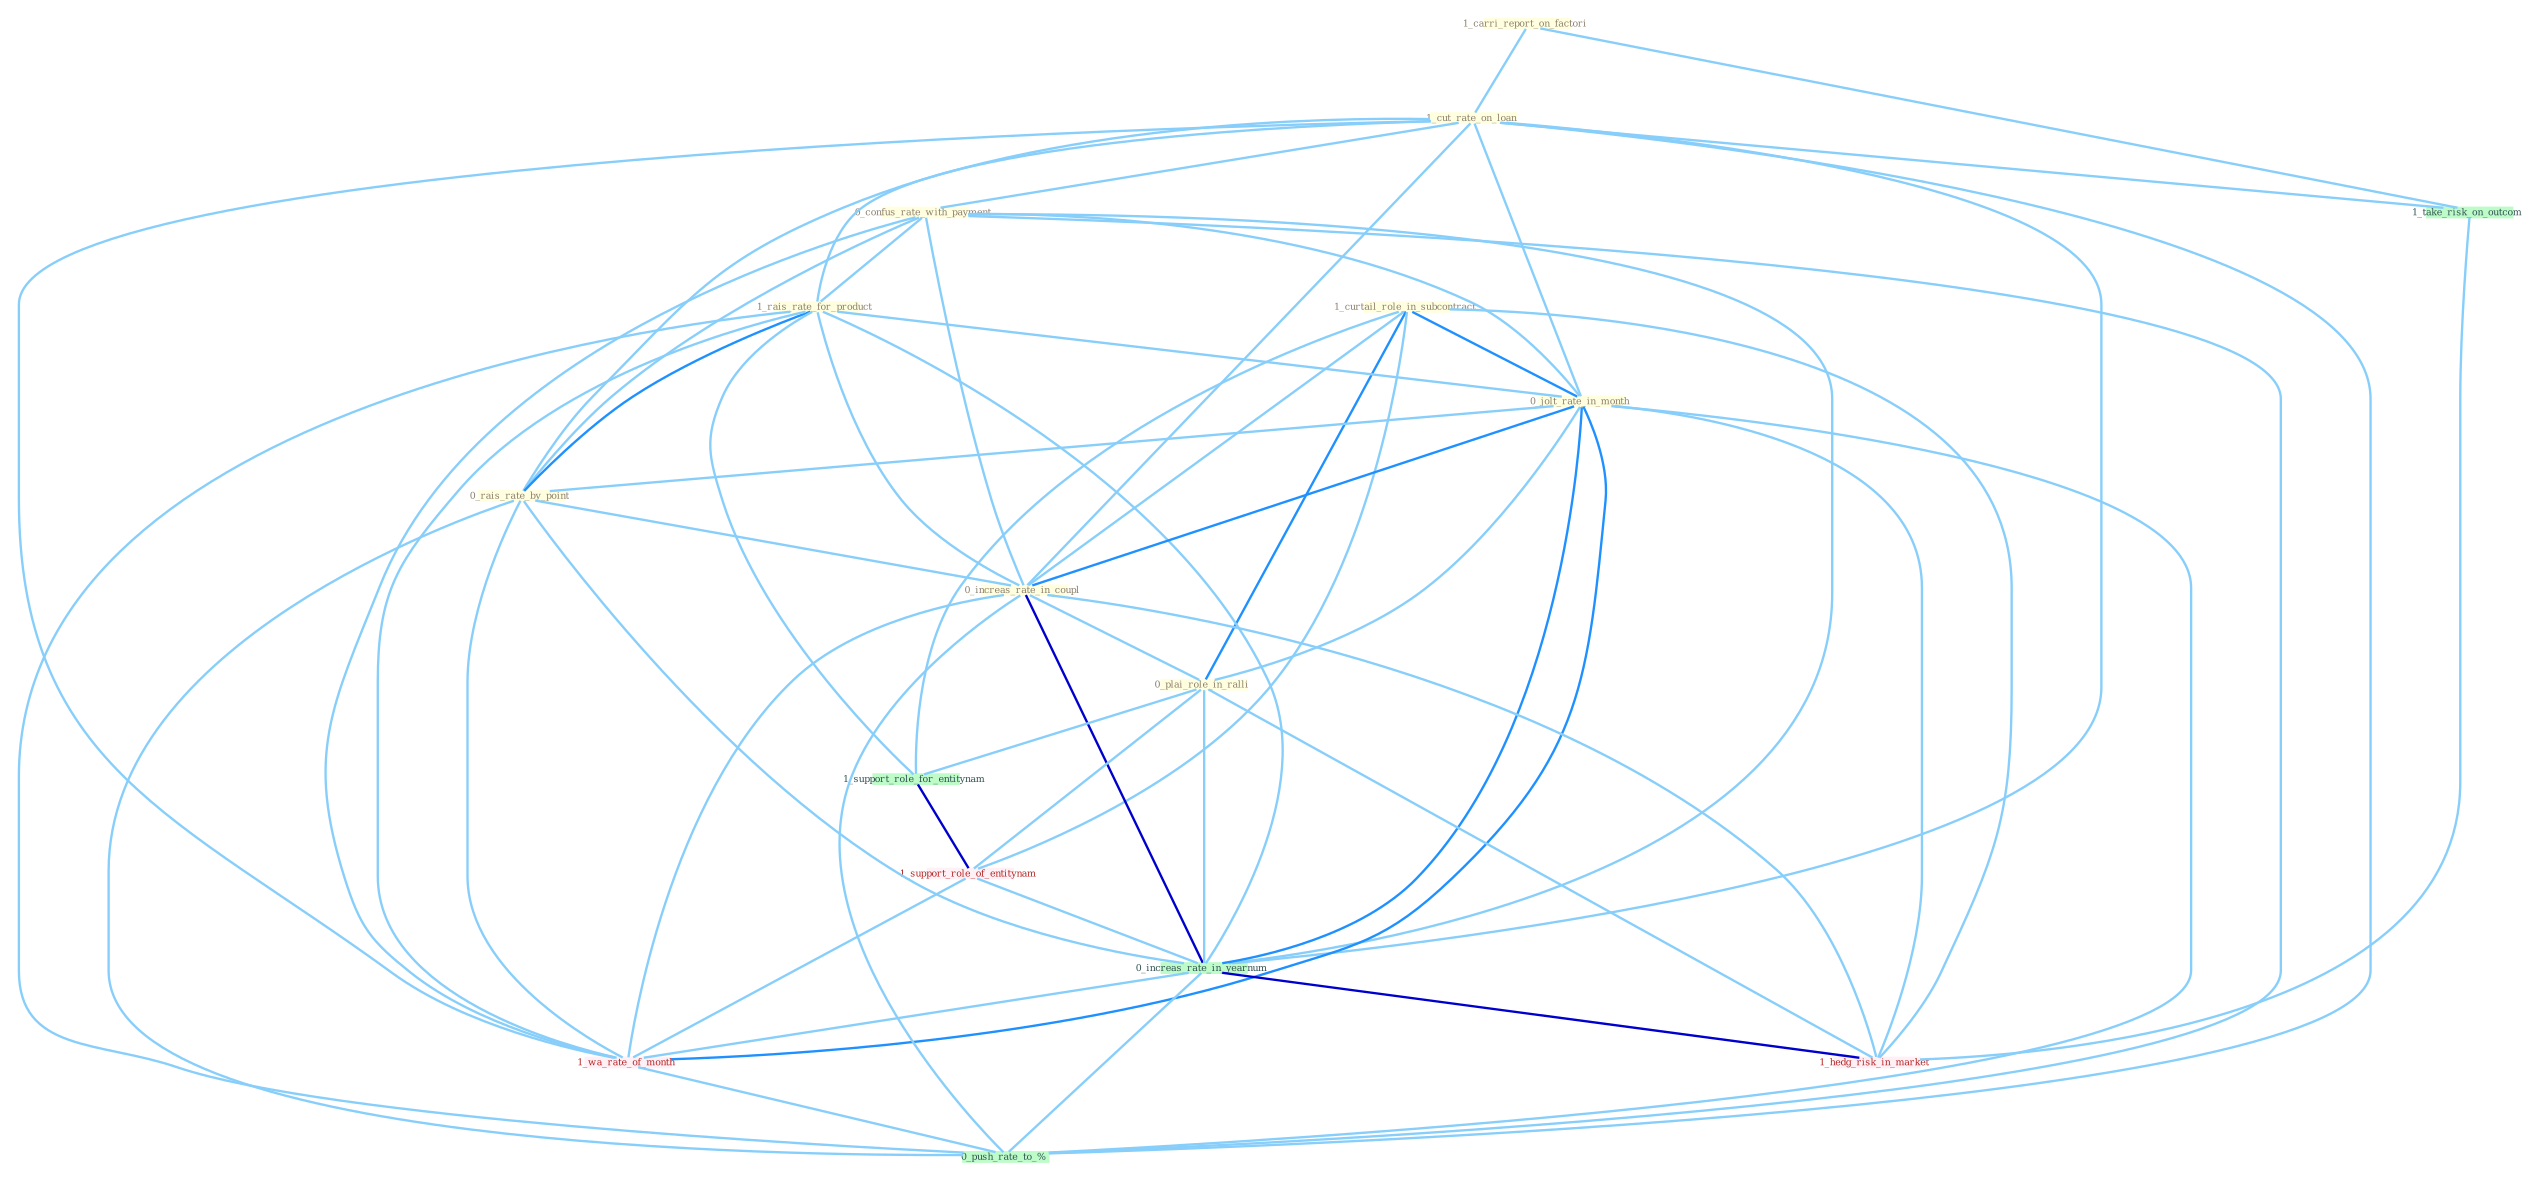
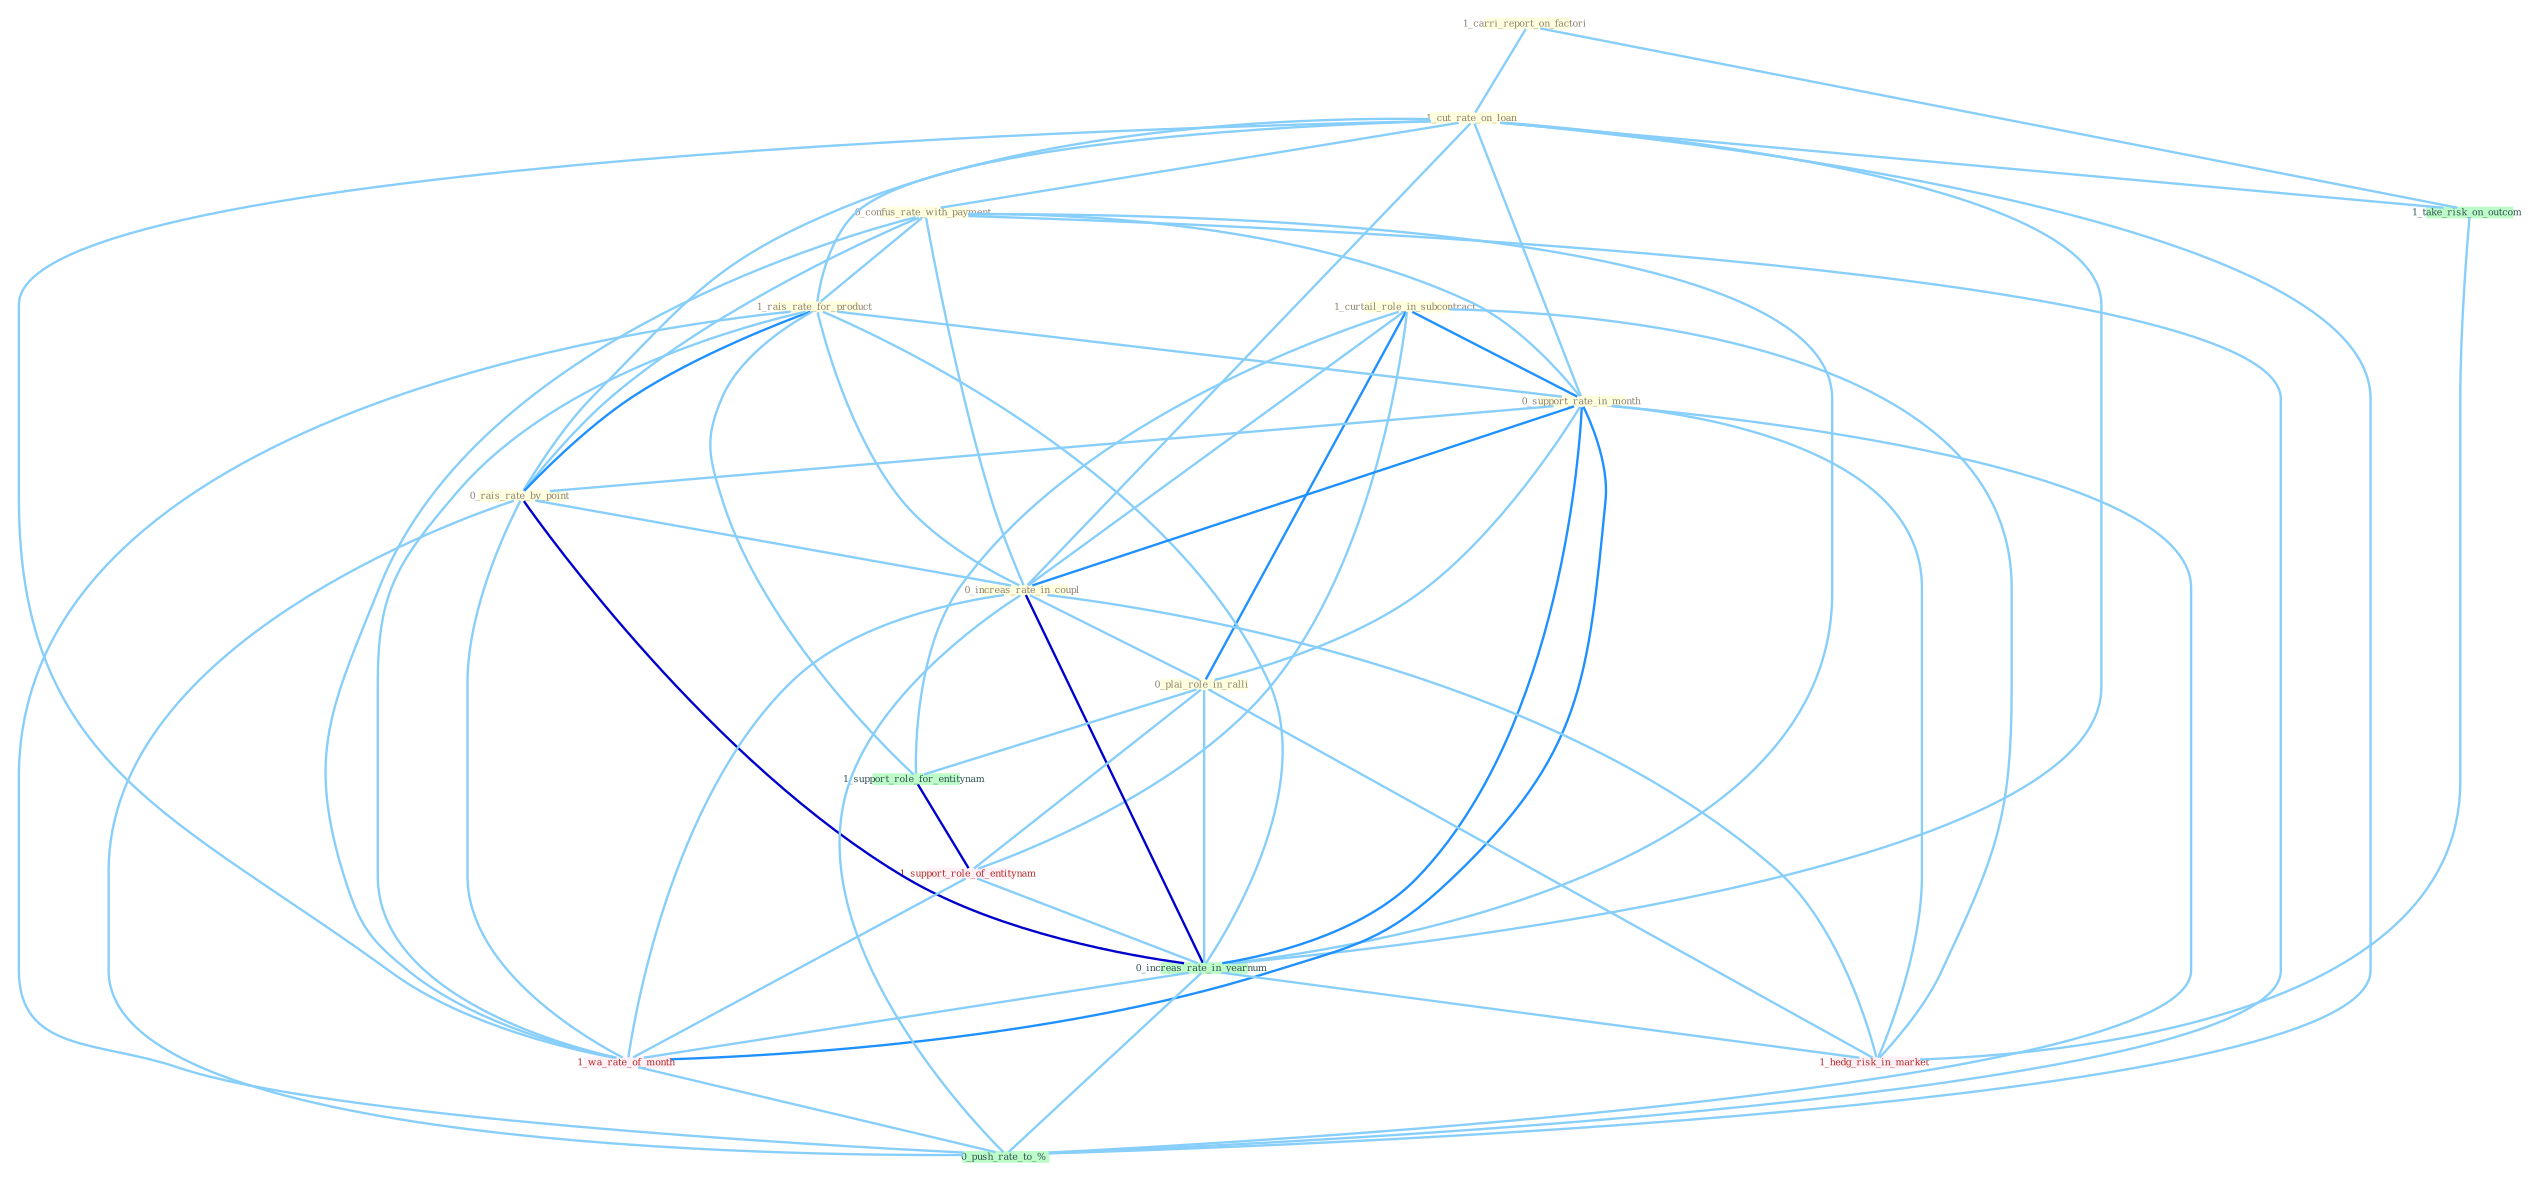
node "0_jolt_rate_in_month": label "0_jolt_rate_in_month" -> "0_support_rate_in_month"
edge "0_rais_rate_by_point" -- "0_increas_rate_in_yearnum": color #87cefa -> #0000cd
edge "0_increas_rate_in_yearnum" -- "1_hedg_risk_in_market": color #0000cd -> #87cefa
